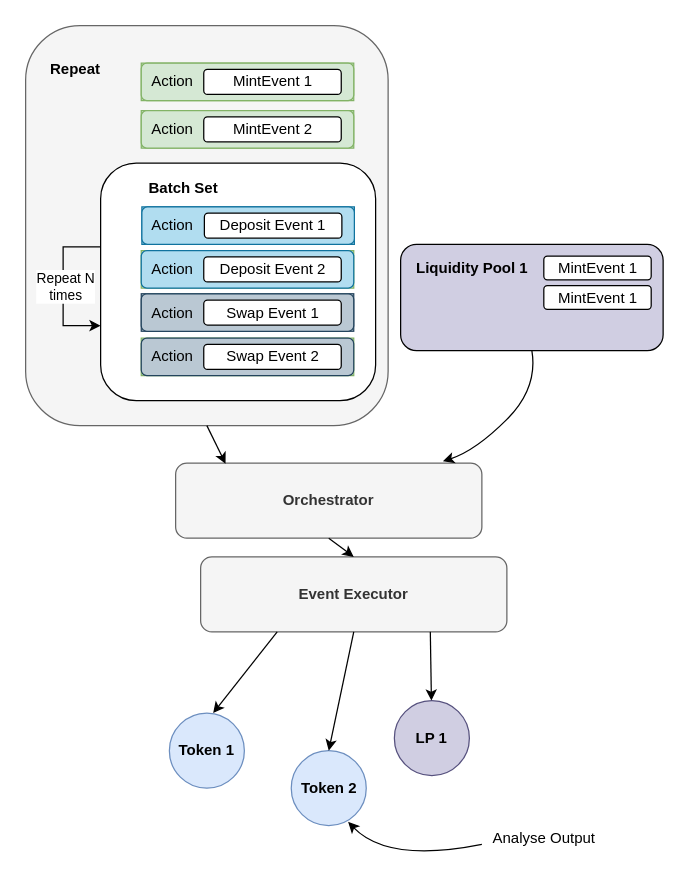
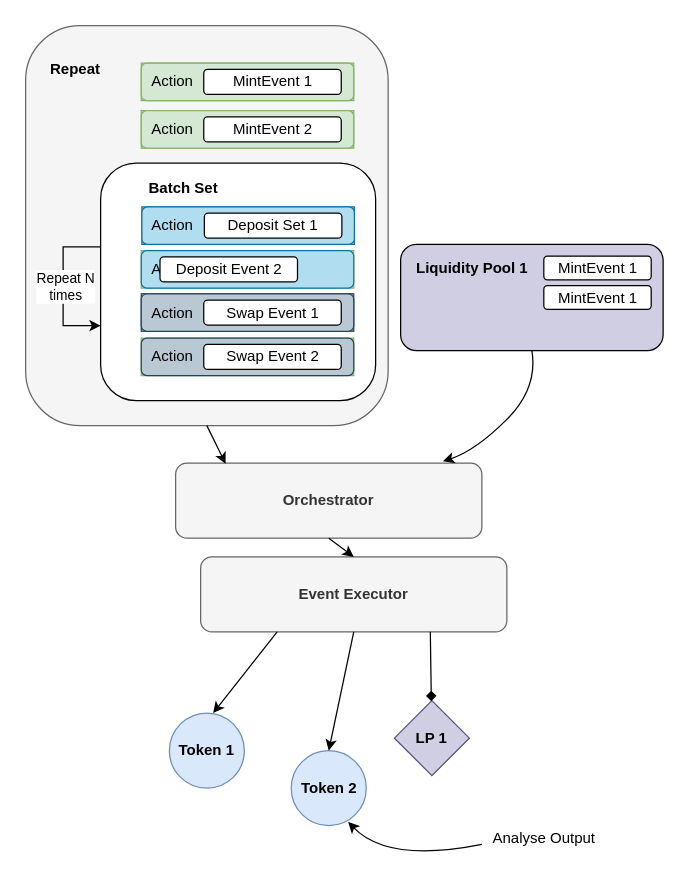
node "Deposit Event 1": label "Deposit Event 1" -> "Deposit Set 1"
node "Deposit Event 2": moved (273, 269) -> (229, 269)
edge "Event Executor" -> "LP 1": arrowhead classic -> diamond
node "LP 1": shape ellipse -> diamond
